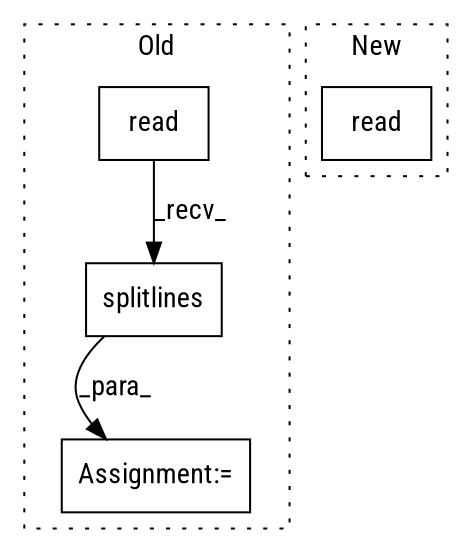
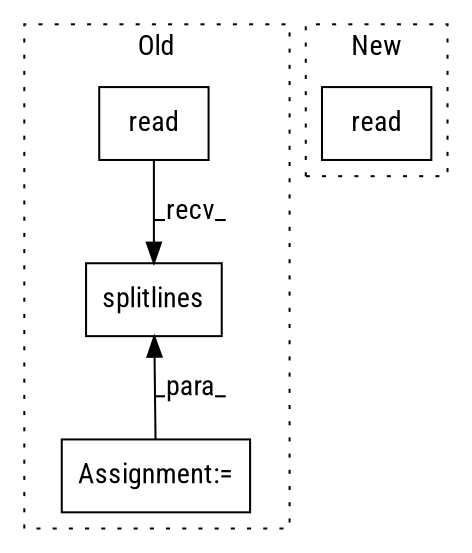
edge "splitlines" -> "Assignment:=": reversed
